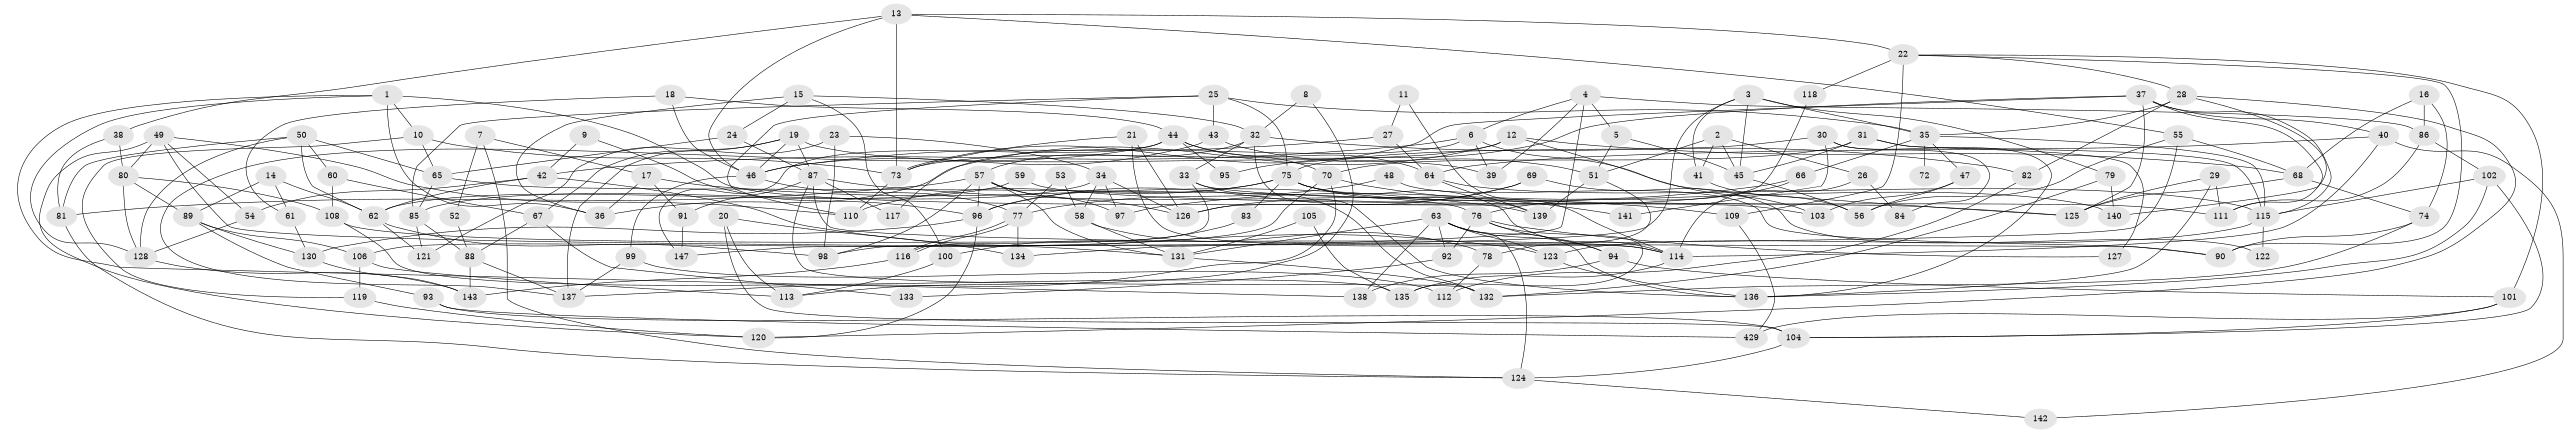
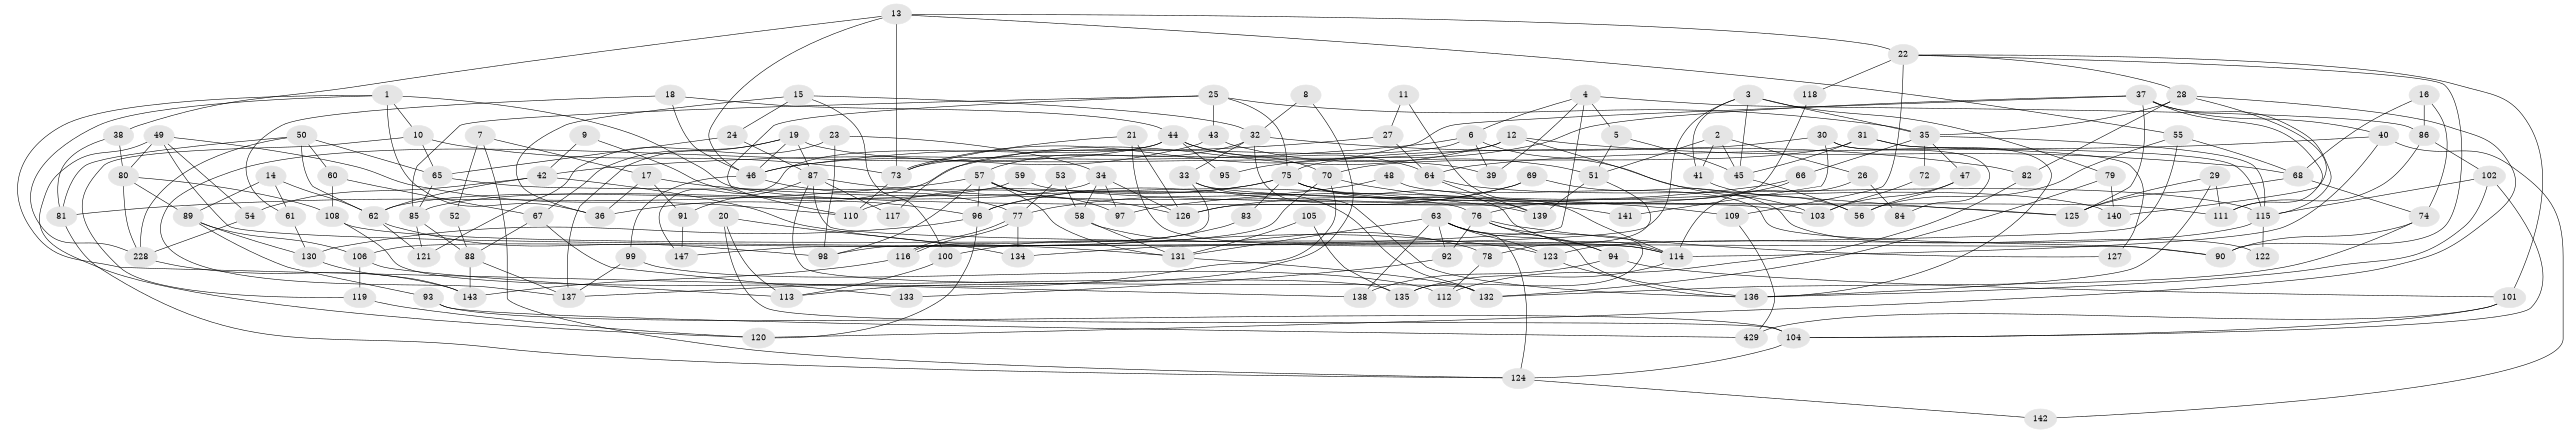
edge "72" -- "103": added
node "128": label "128" -> "228"
